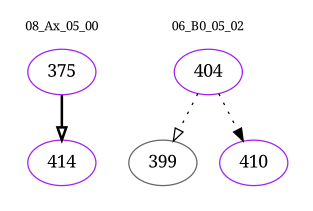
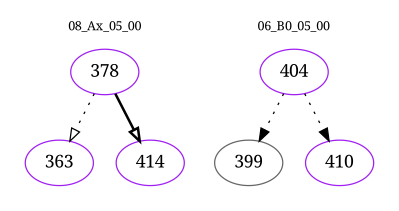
cluster "06_B0_05_02": label "06_B0_05_02" -> "06_B0_05_00"
node "375": label "375" -> "378"
edge "404" -> "399": arrowhead onormal -> normal
node "363": added
